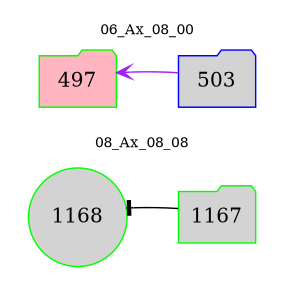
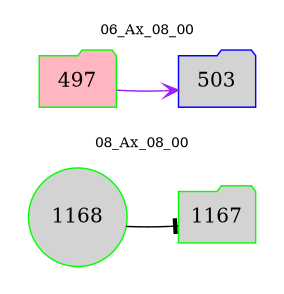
edge "503" -> "497": reversed
cluster "08_Ax_08_08": label "08_Ax_08_08" -> "08_Ax_08_00"
edge "1167" -> "1168": reversed
